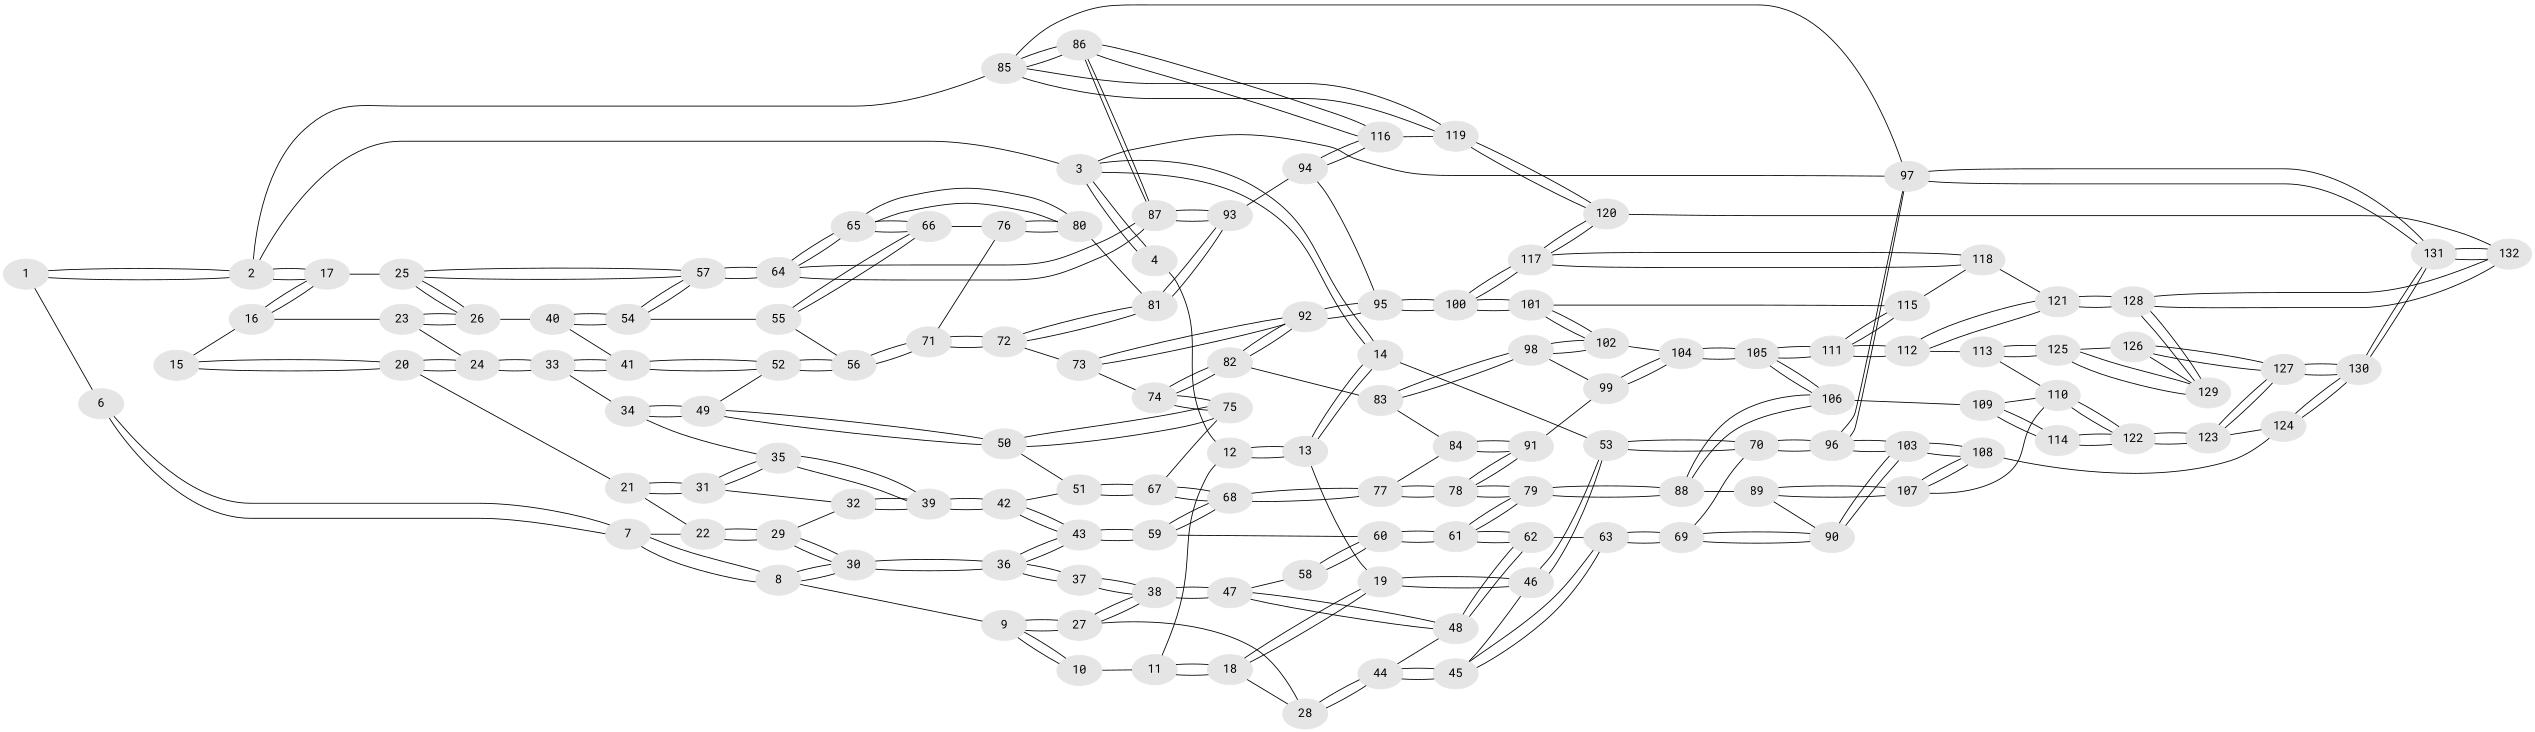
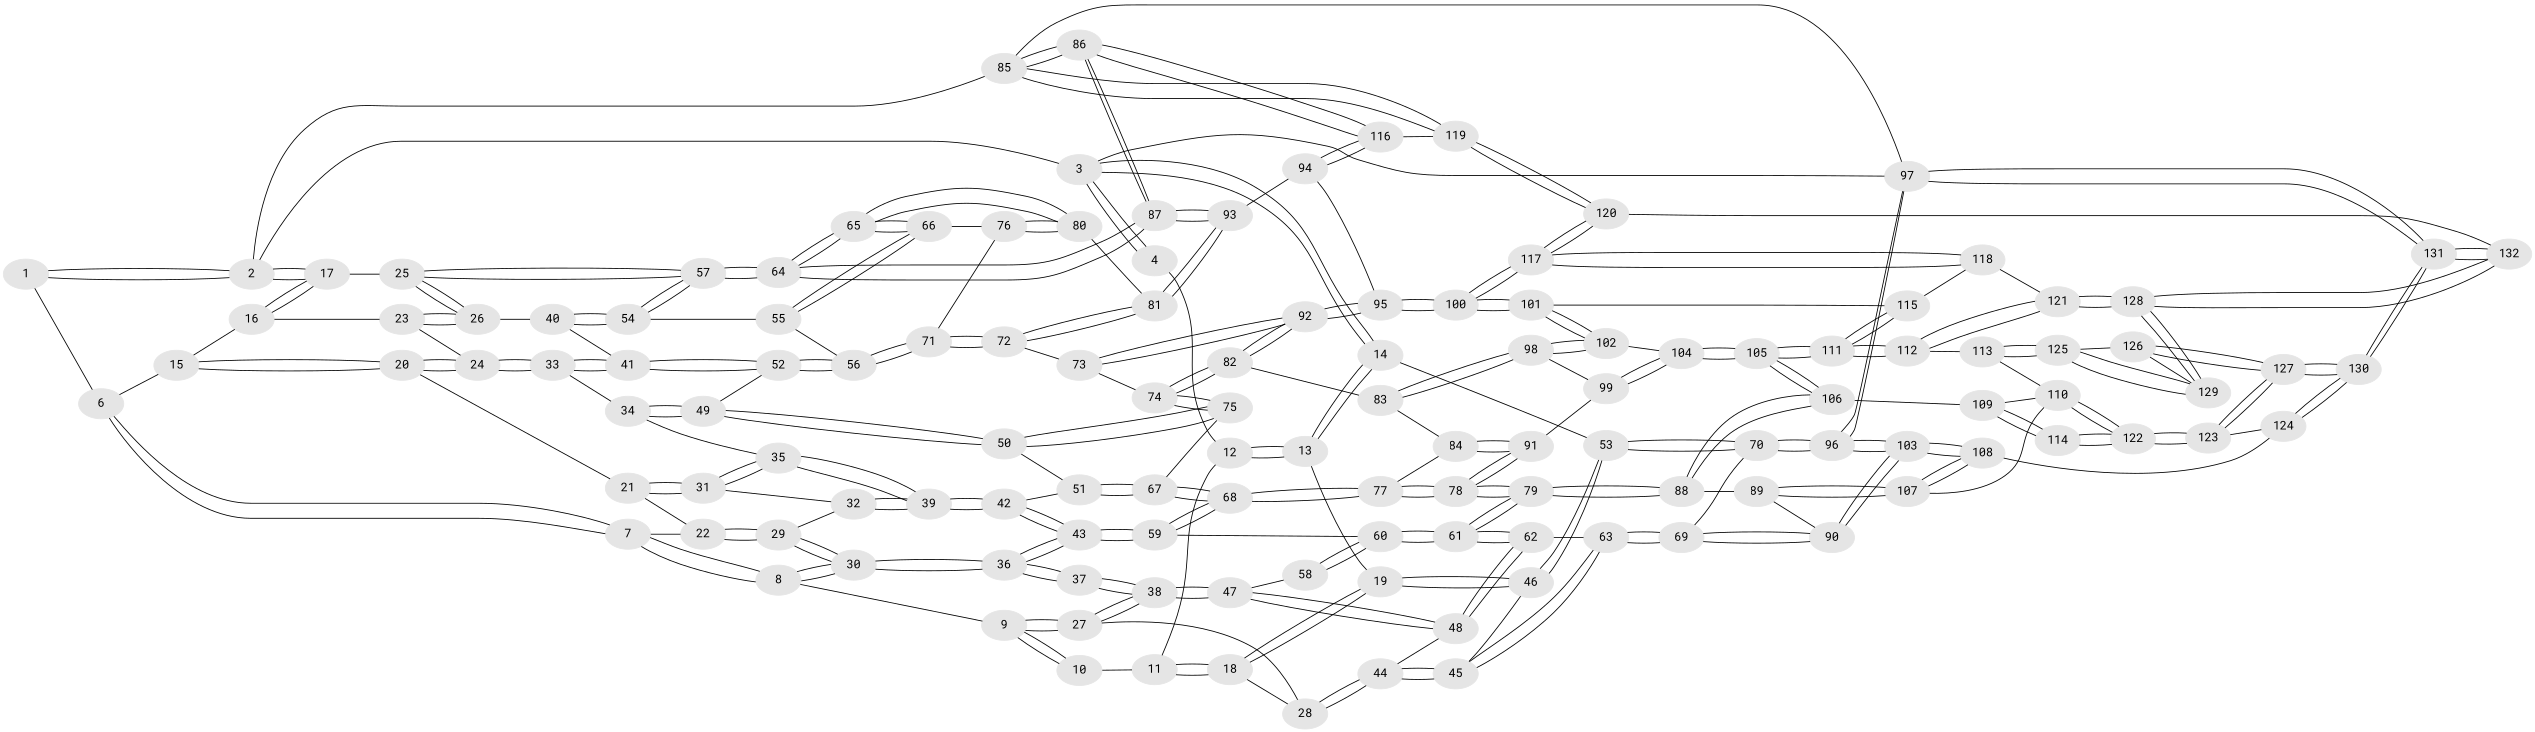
edge "15" -- "6": added
